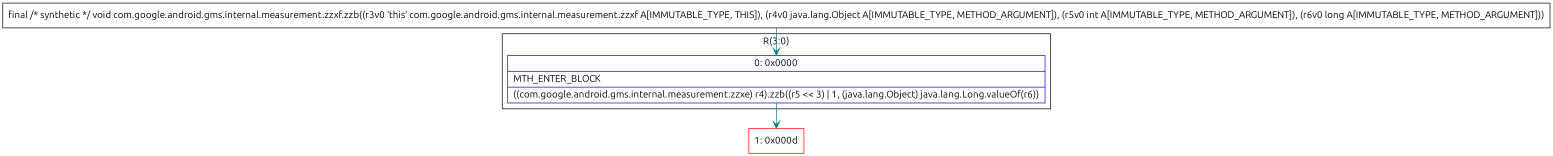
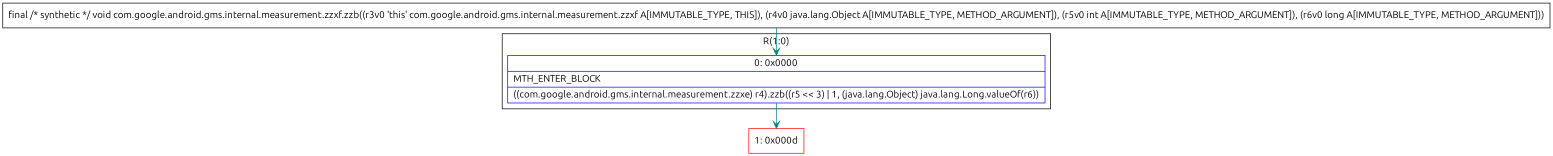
cluster "R(3:0)": label "R(3:0)" -> "R(1:0)"
